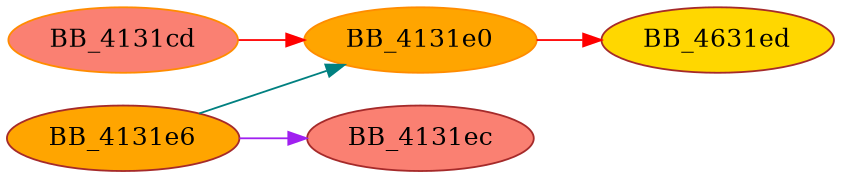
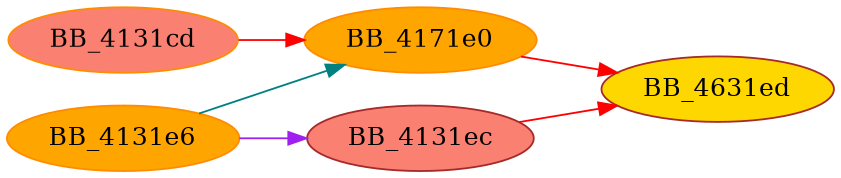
node "BB_4131e0": label "BB_4131e0" -> "BB_4171e0"
edge "BB_4131ec" -> "BB_4631ed": added
node "BB_4131e6": color brown -> darkorange
